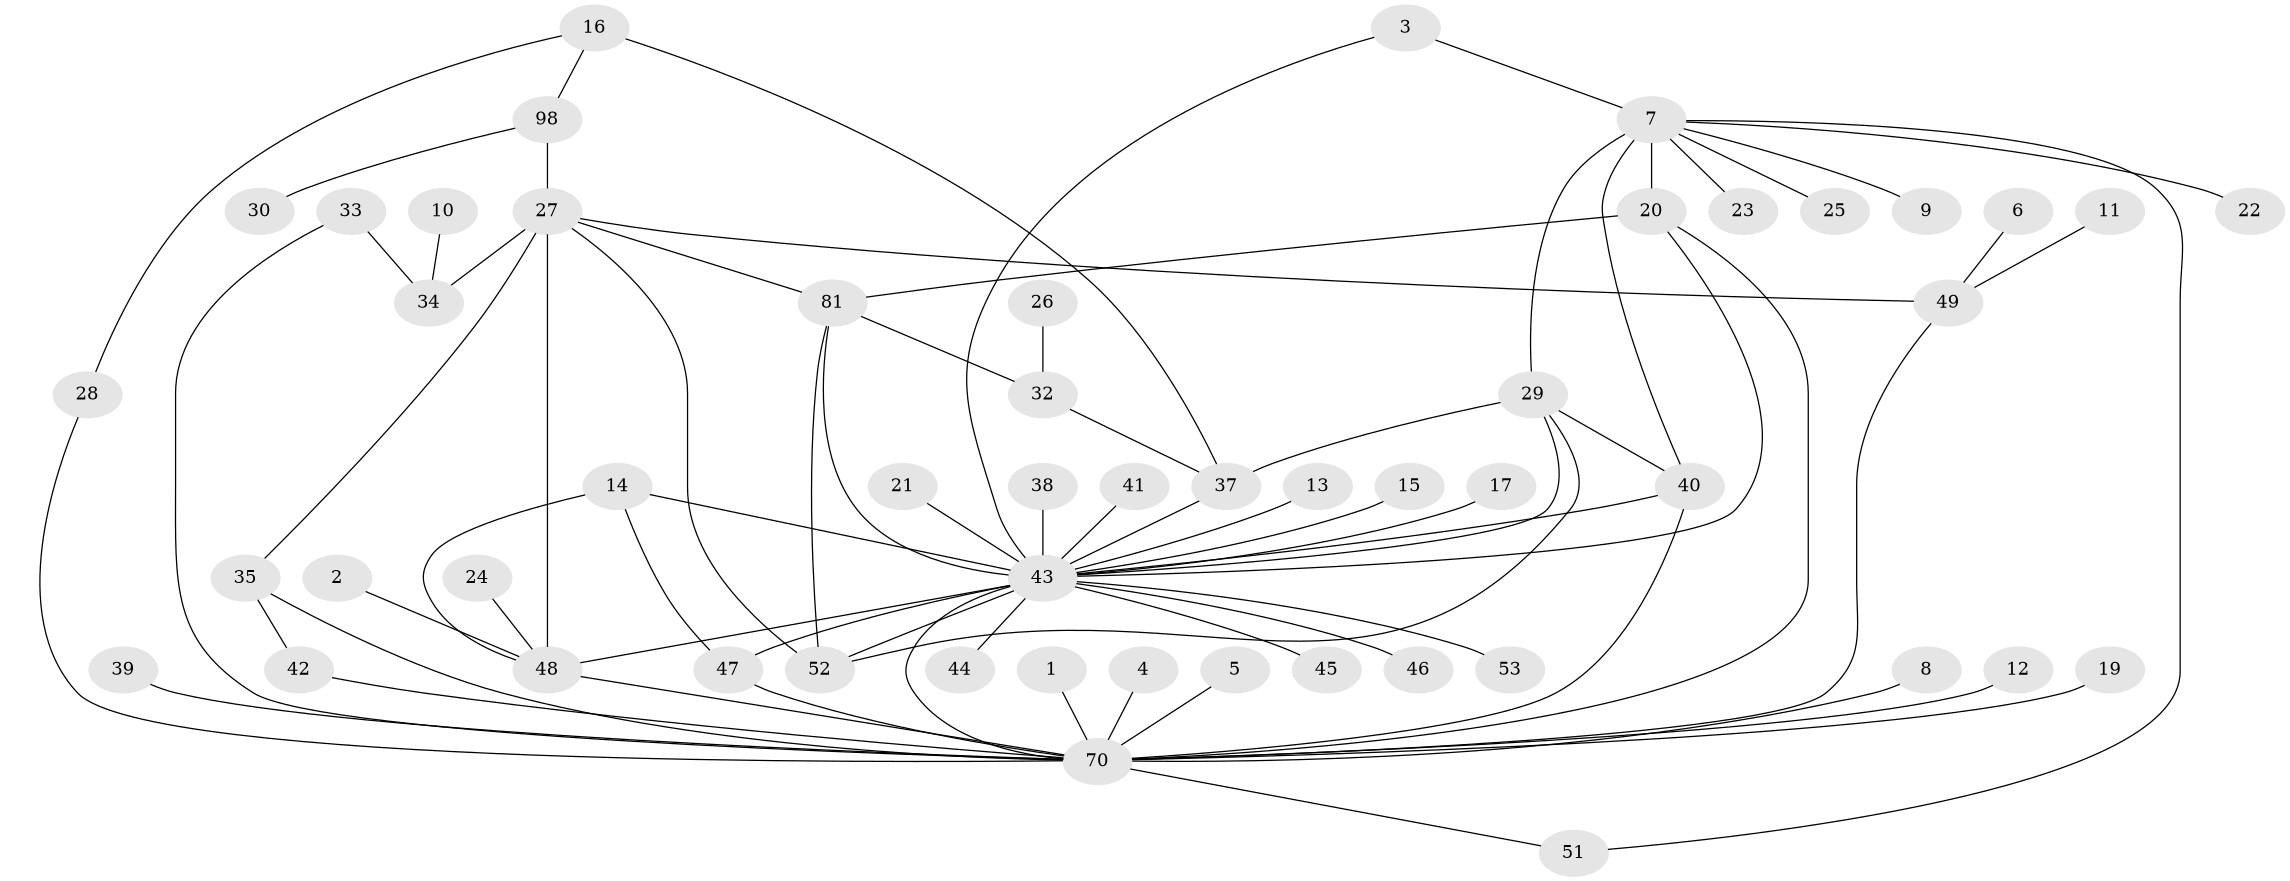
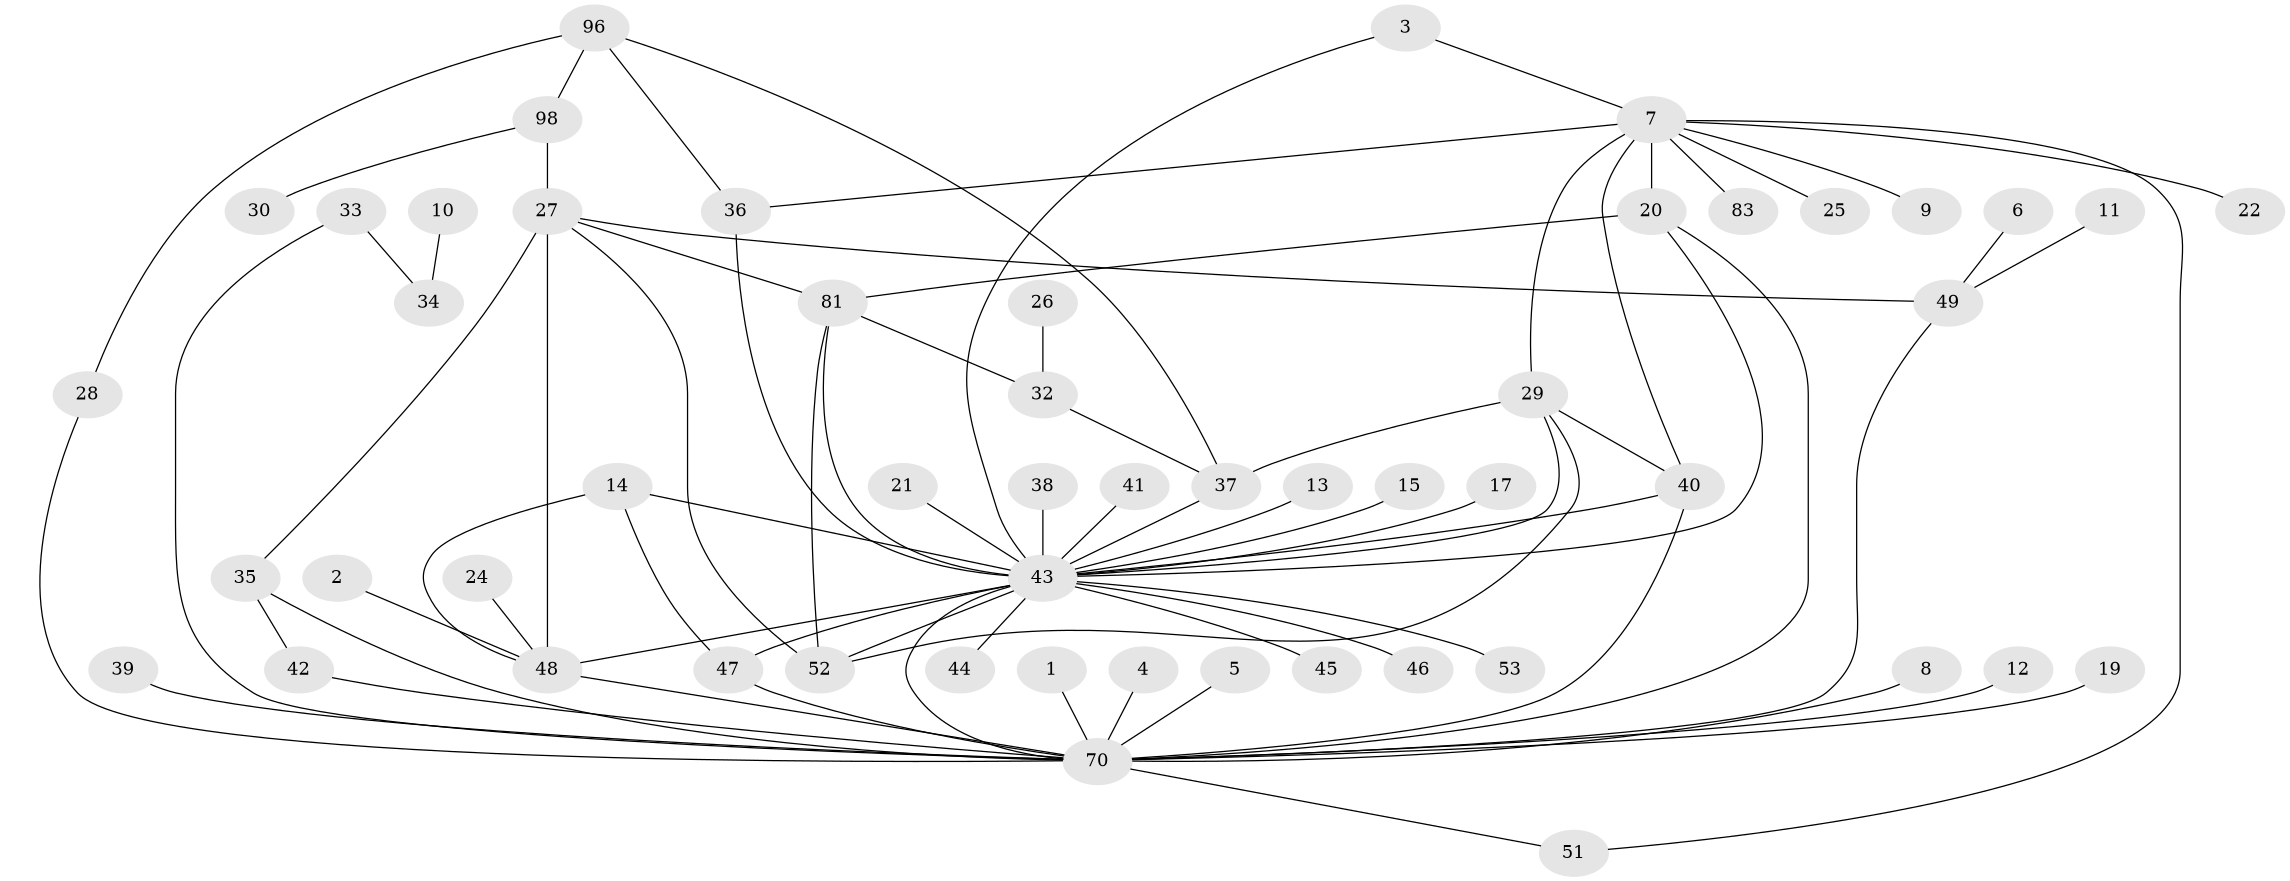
node "16": label "16" -> "96"
node "36": added
node "23": label "23" -> "83"
edge "27" -- "34": removed
